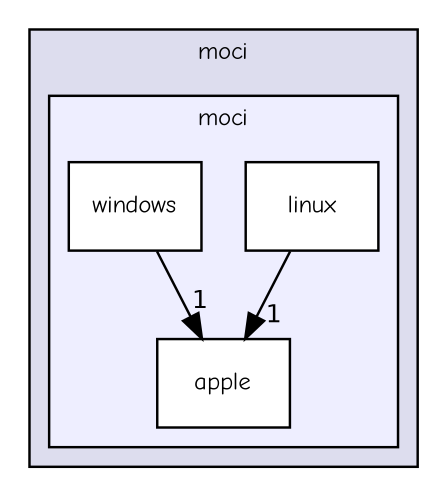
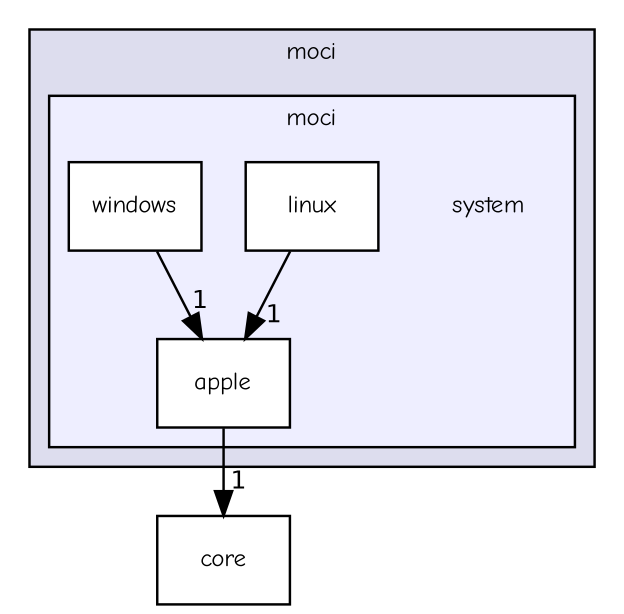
node "system": added
node "core": added
